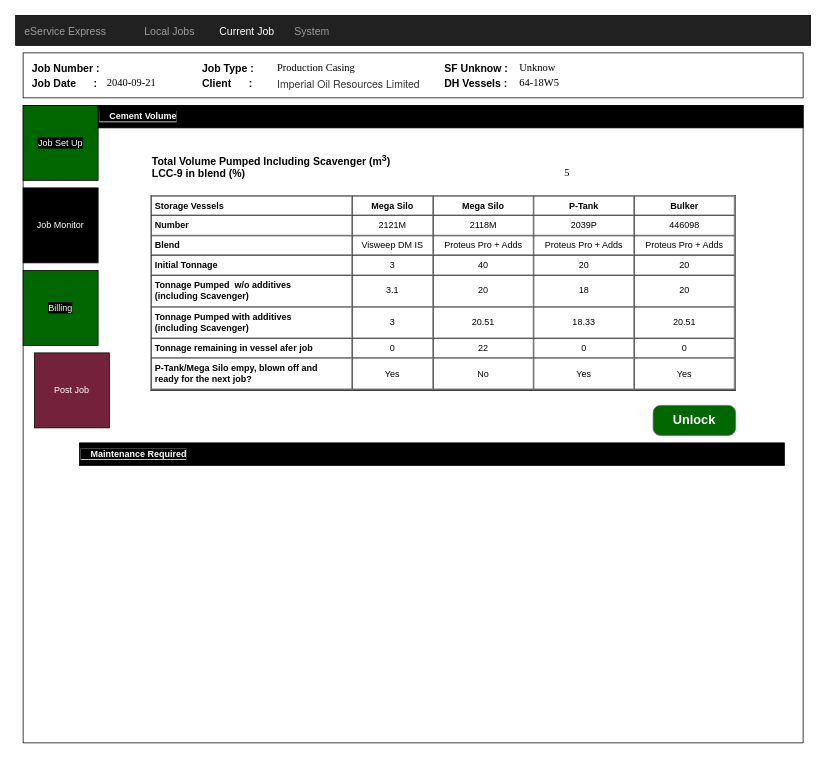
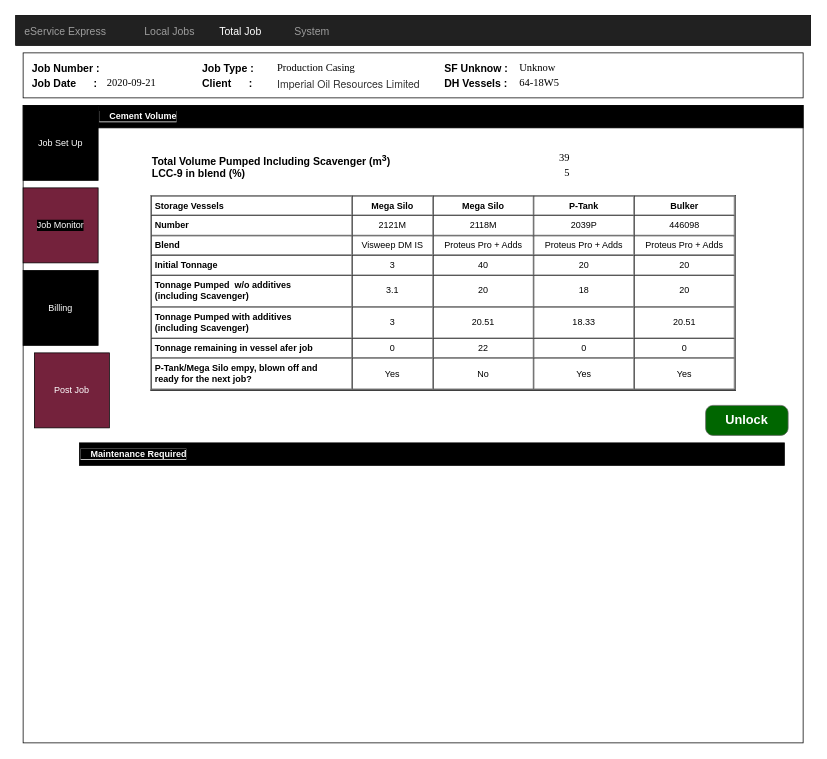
node "Current Job": label "Current Job" -> "Total Job"
node "2040-09-21": label "2040-09-21" -> "2020-09-21"
node "Job Set Up": fillcolor #006600 -> #000000
node "39": added
node "Job Monitor": fillcolor #000000 -> #74223c
node "Billing": fillcolor #006600 -> #000000
node "Unlock": moved (694, 420) -> (747, 420)
